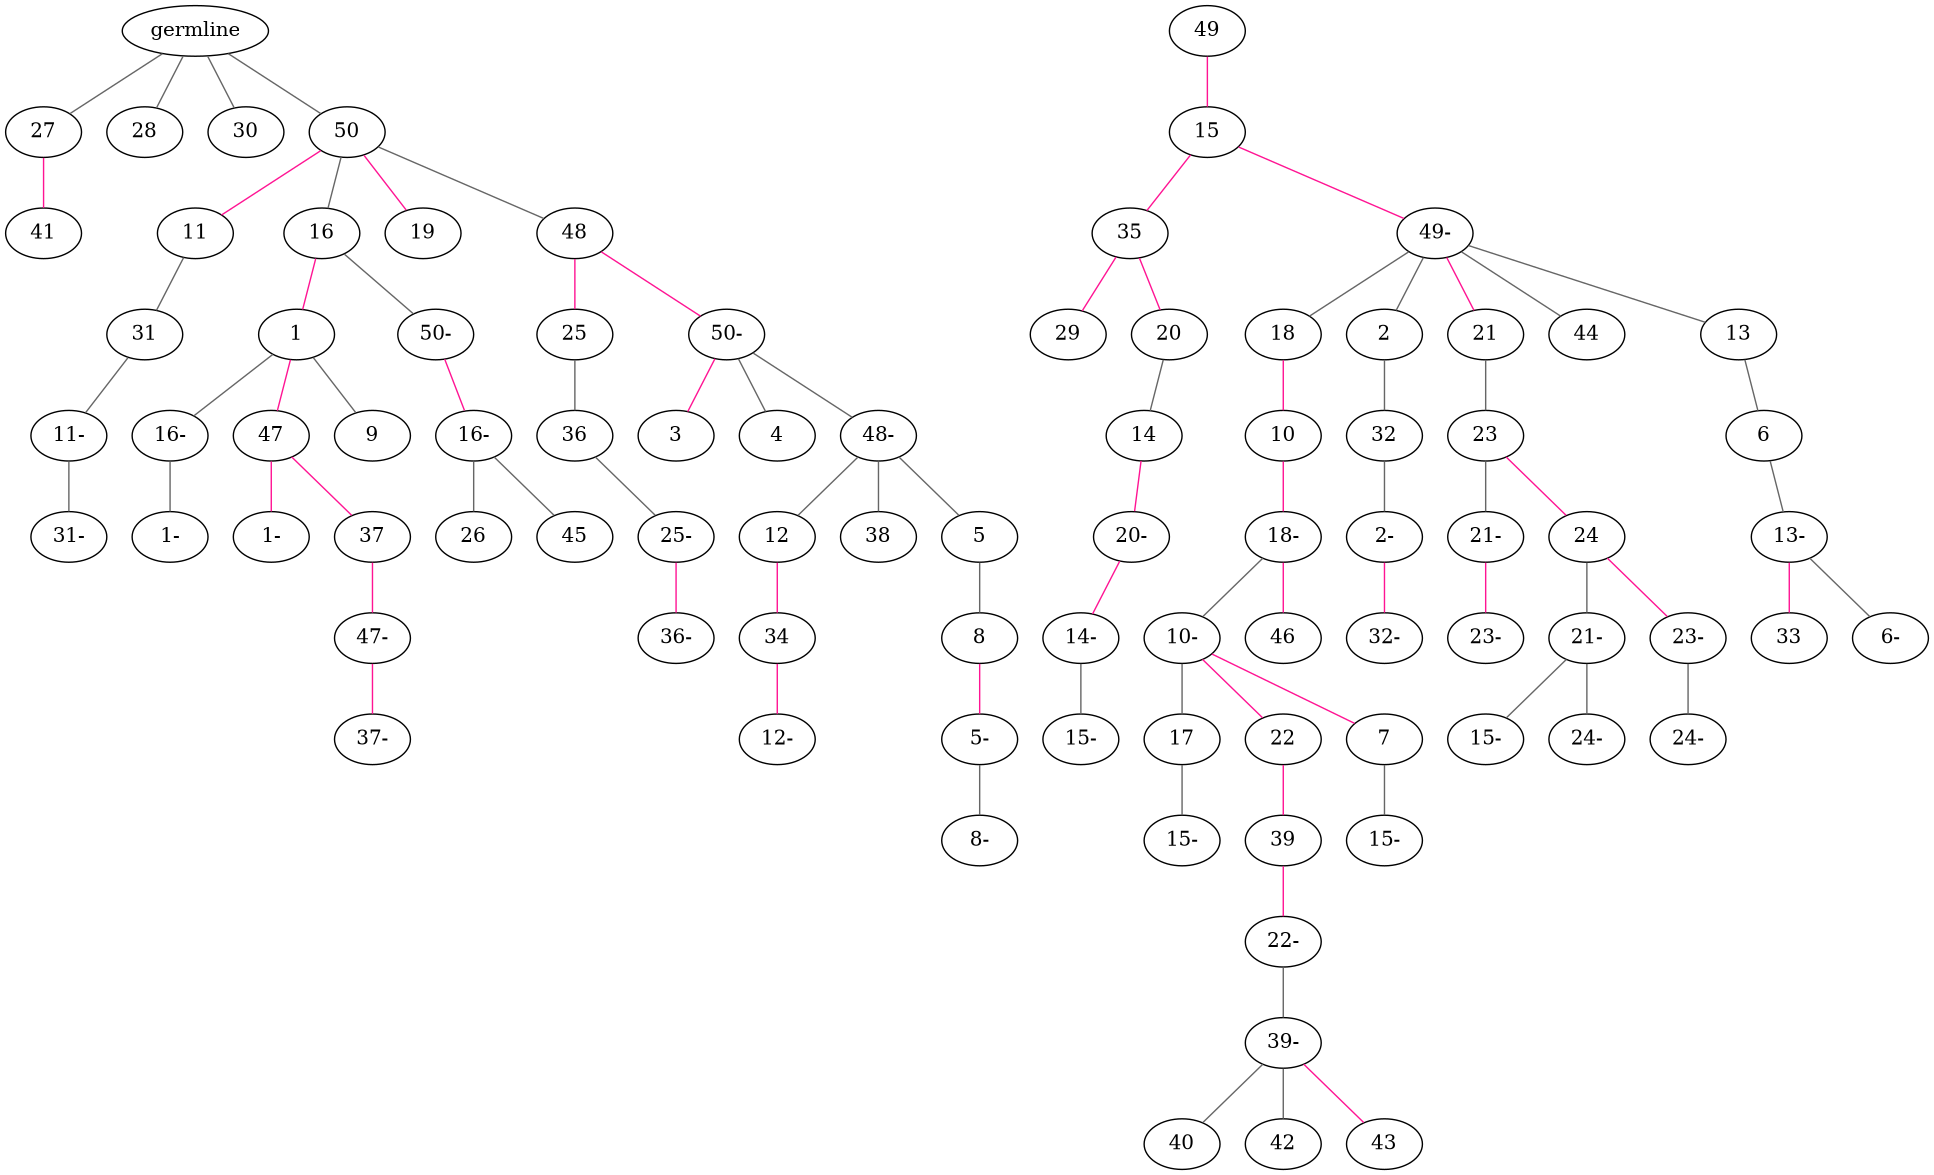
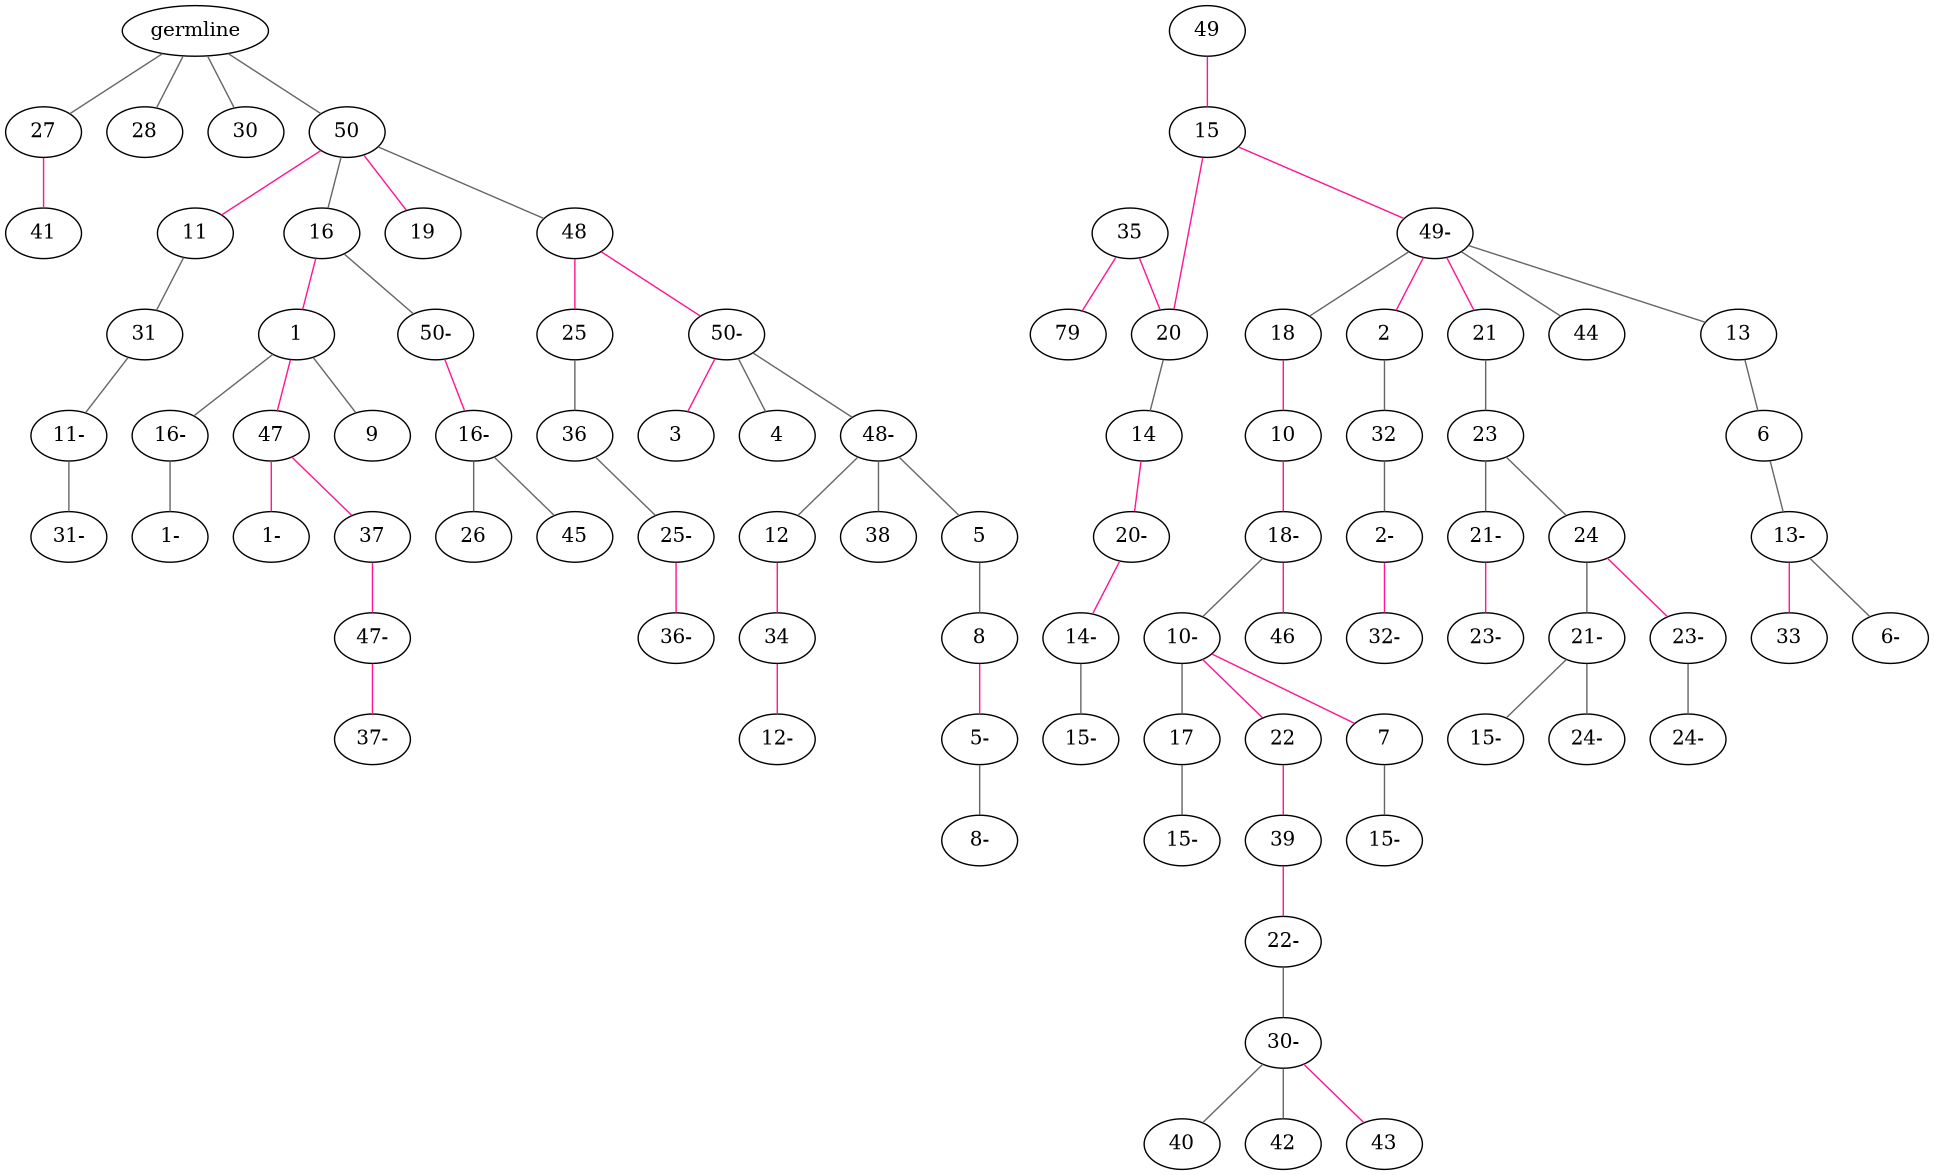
edge "15" -- "35": now "15" -- "20"
edge "49-" -- "2": color gray40 -> deeppink
node "29": label "29" -> "79"
edge "23" -- "24": color deeppink -> gray40
node "39-": label "39-" -> "30-"
